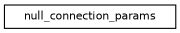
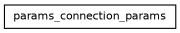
node "null_connection_params": label "null_connection_params" -> "params_connection_params"
